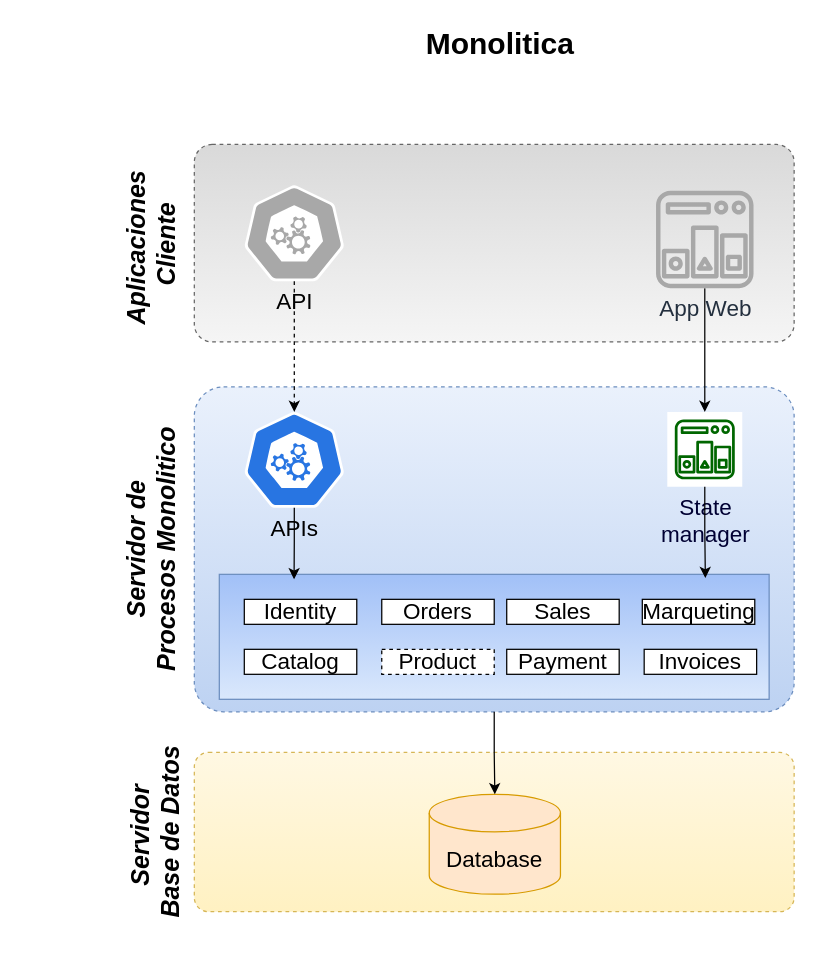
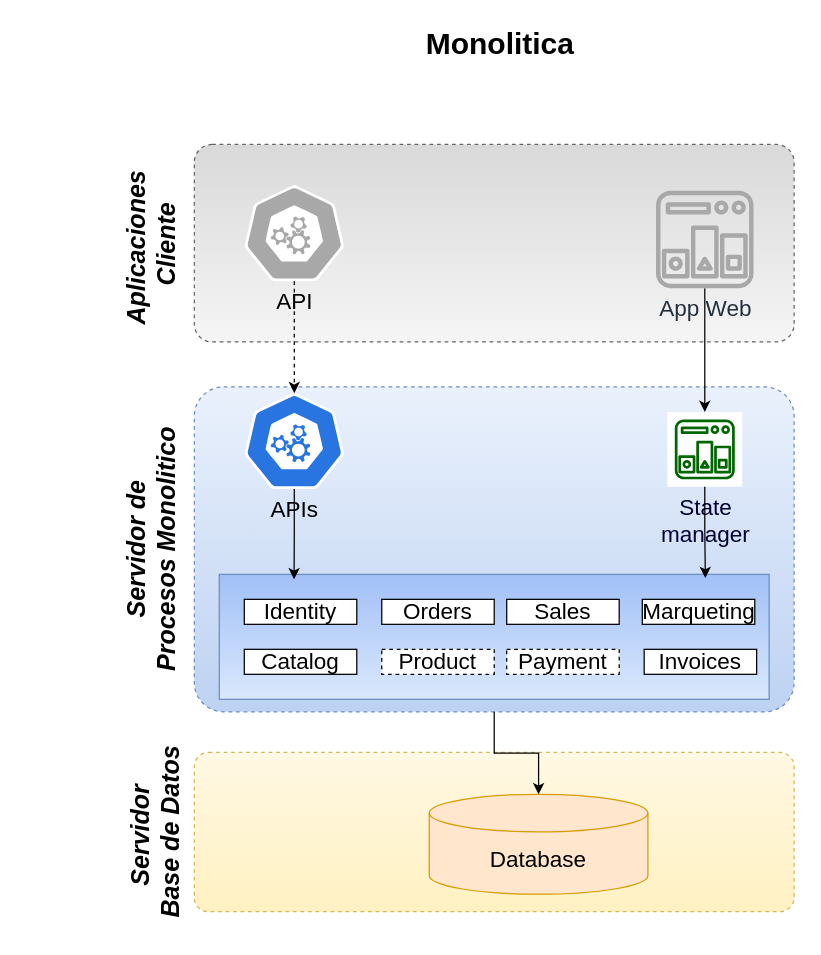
node "APIs": moved (294, 460) -> (294, 441)
node "Payment": style solid -> dashed
node "Database": size 131x100 -> 219x100
